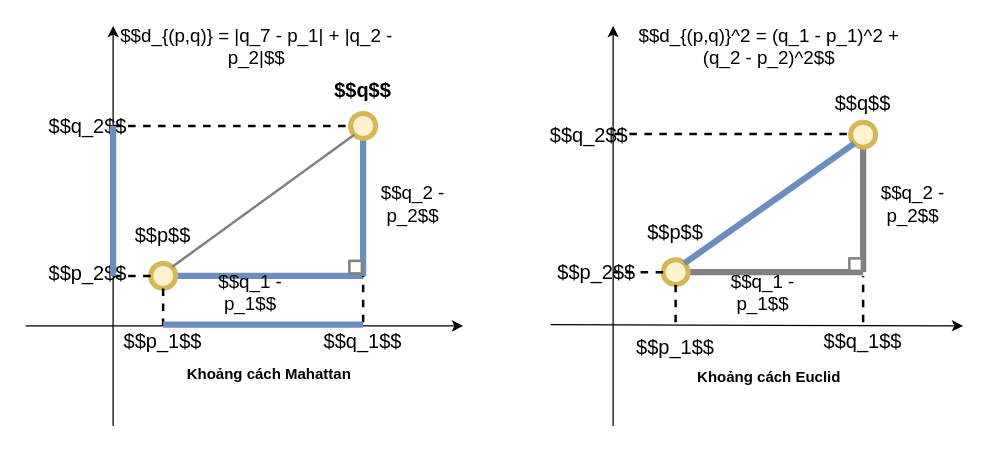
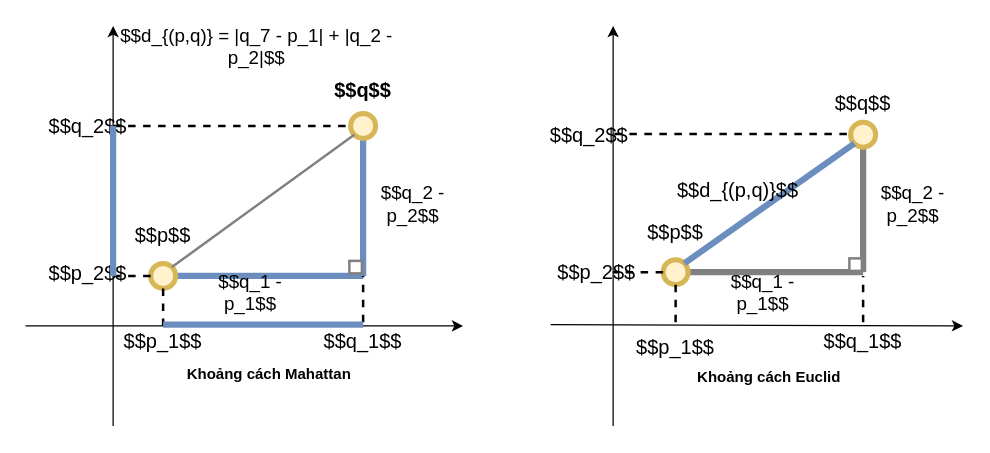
node "$$d_{(p,q)}^2 = (q_1 - p_1)^2 + (q_2 - p_2)^2$$": removed
node "$$d_{(p,q)}$$": added
